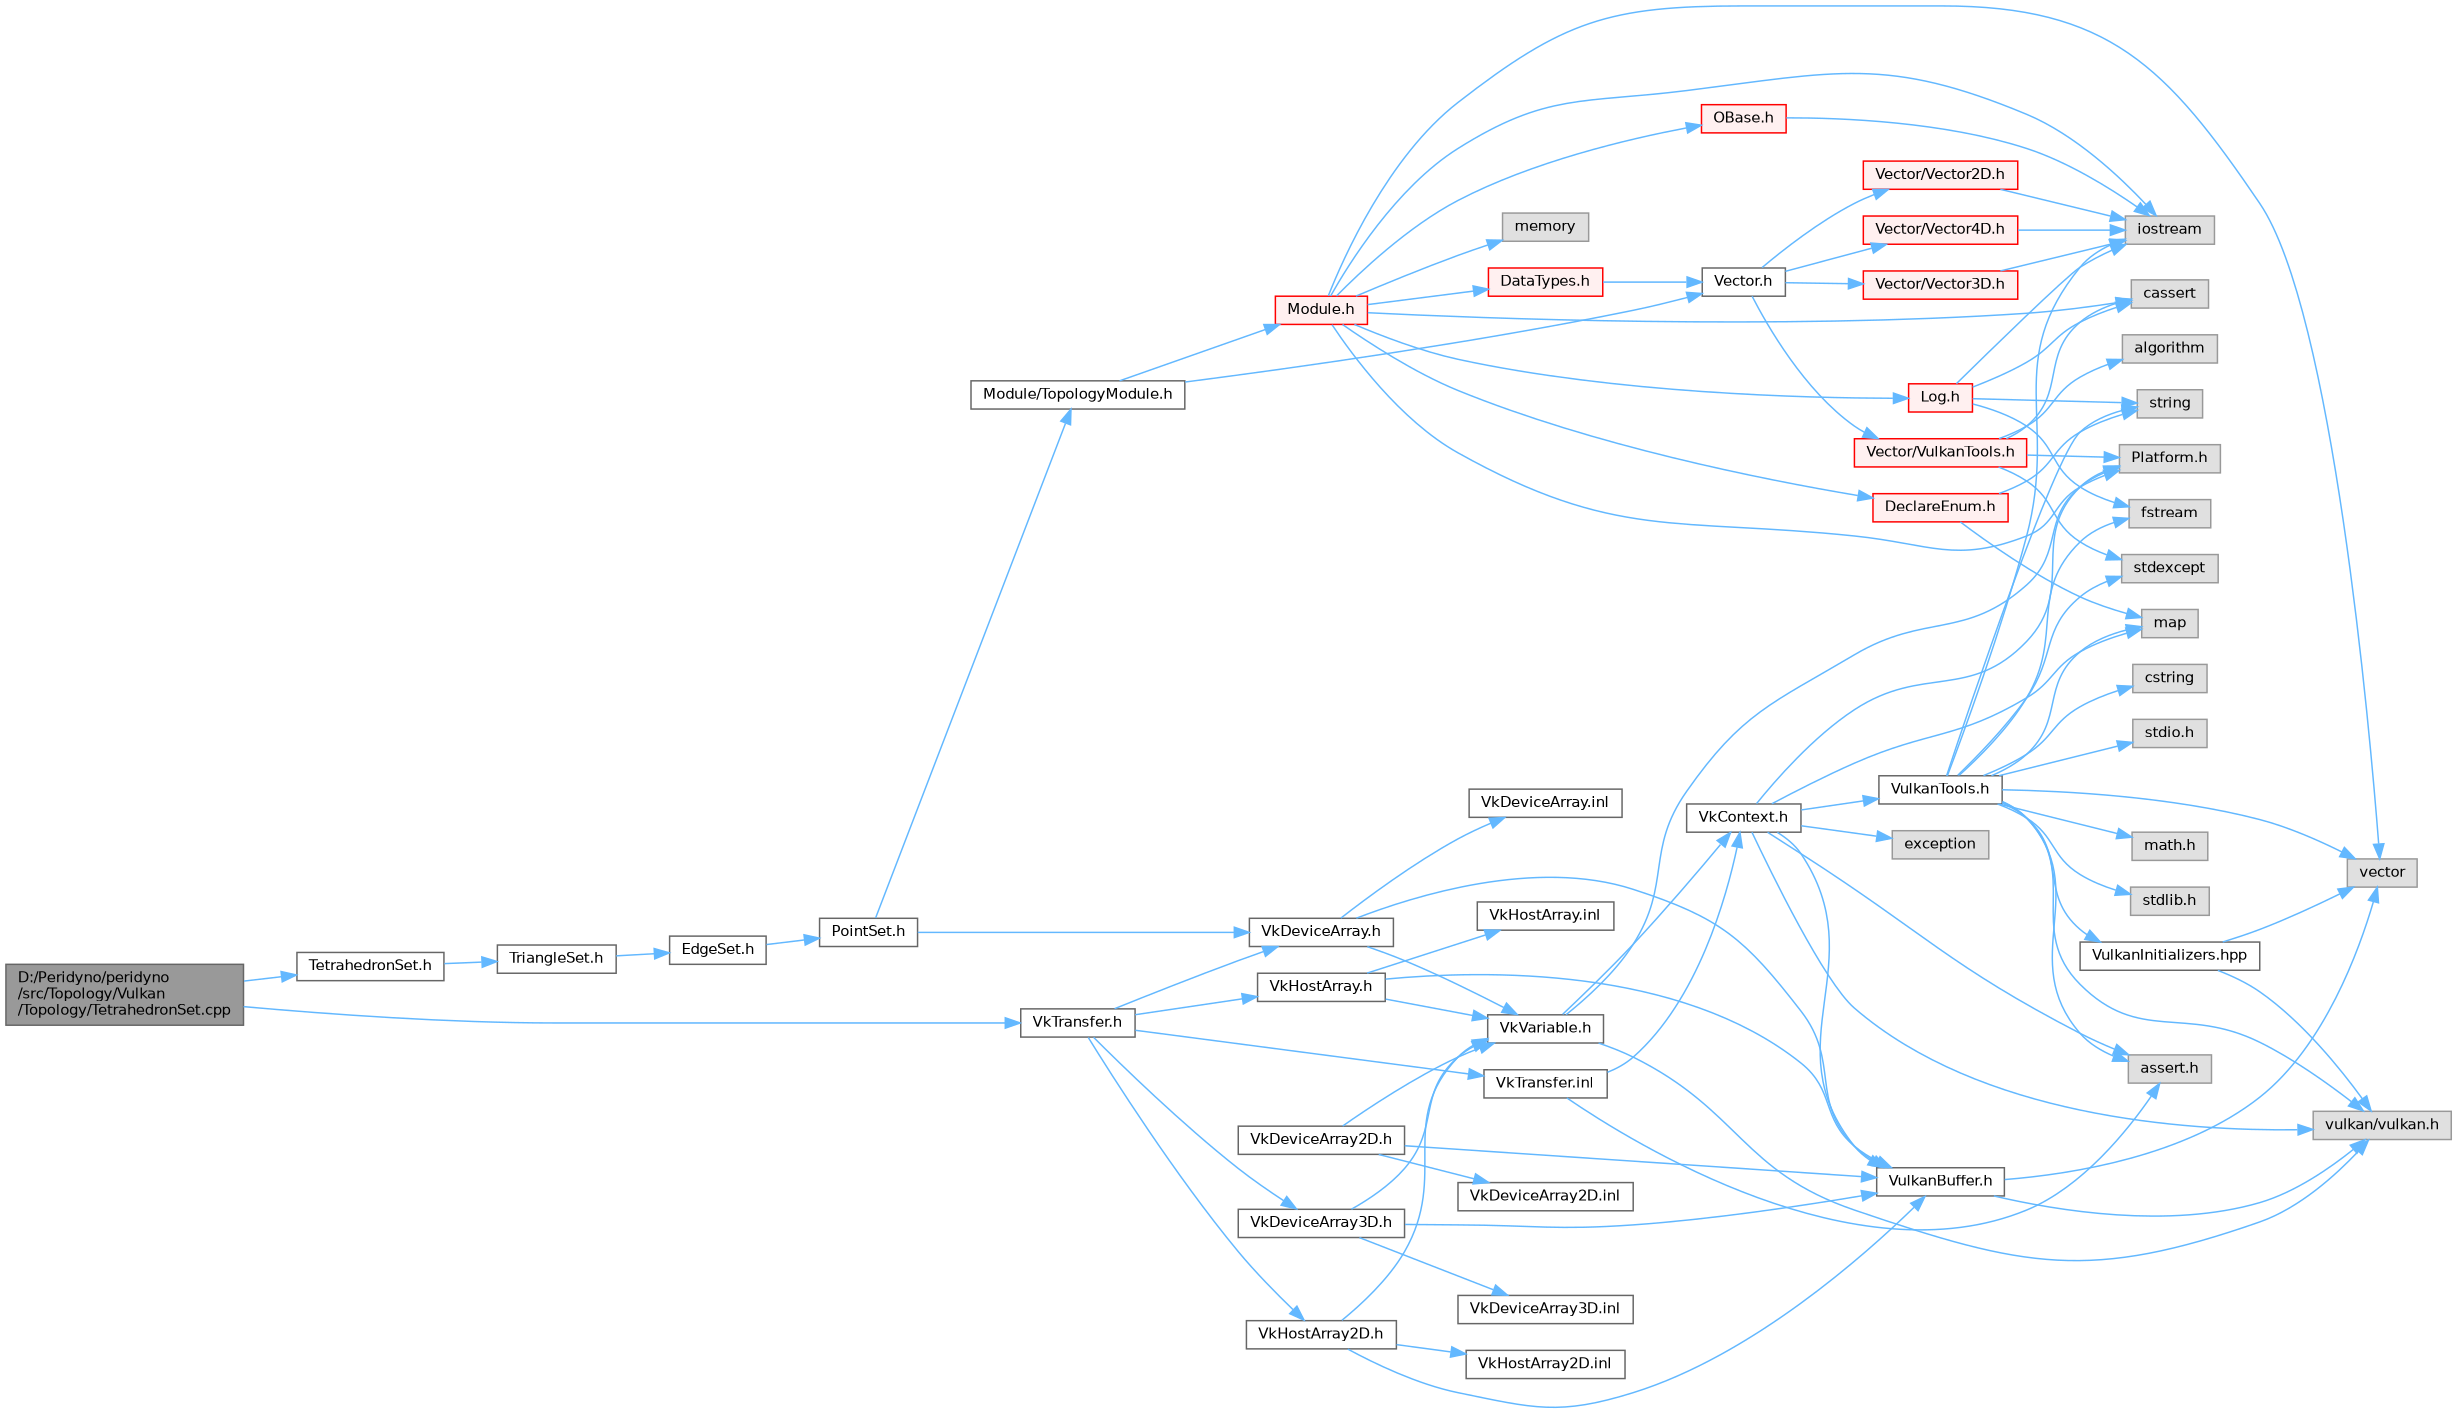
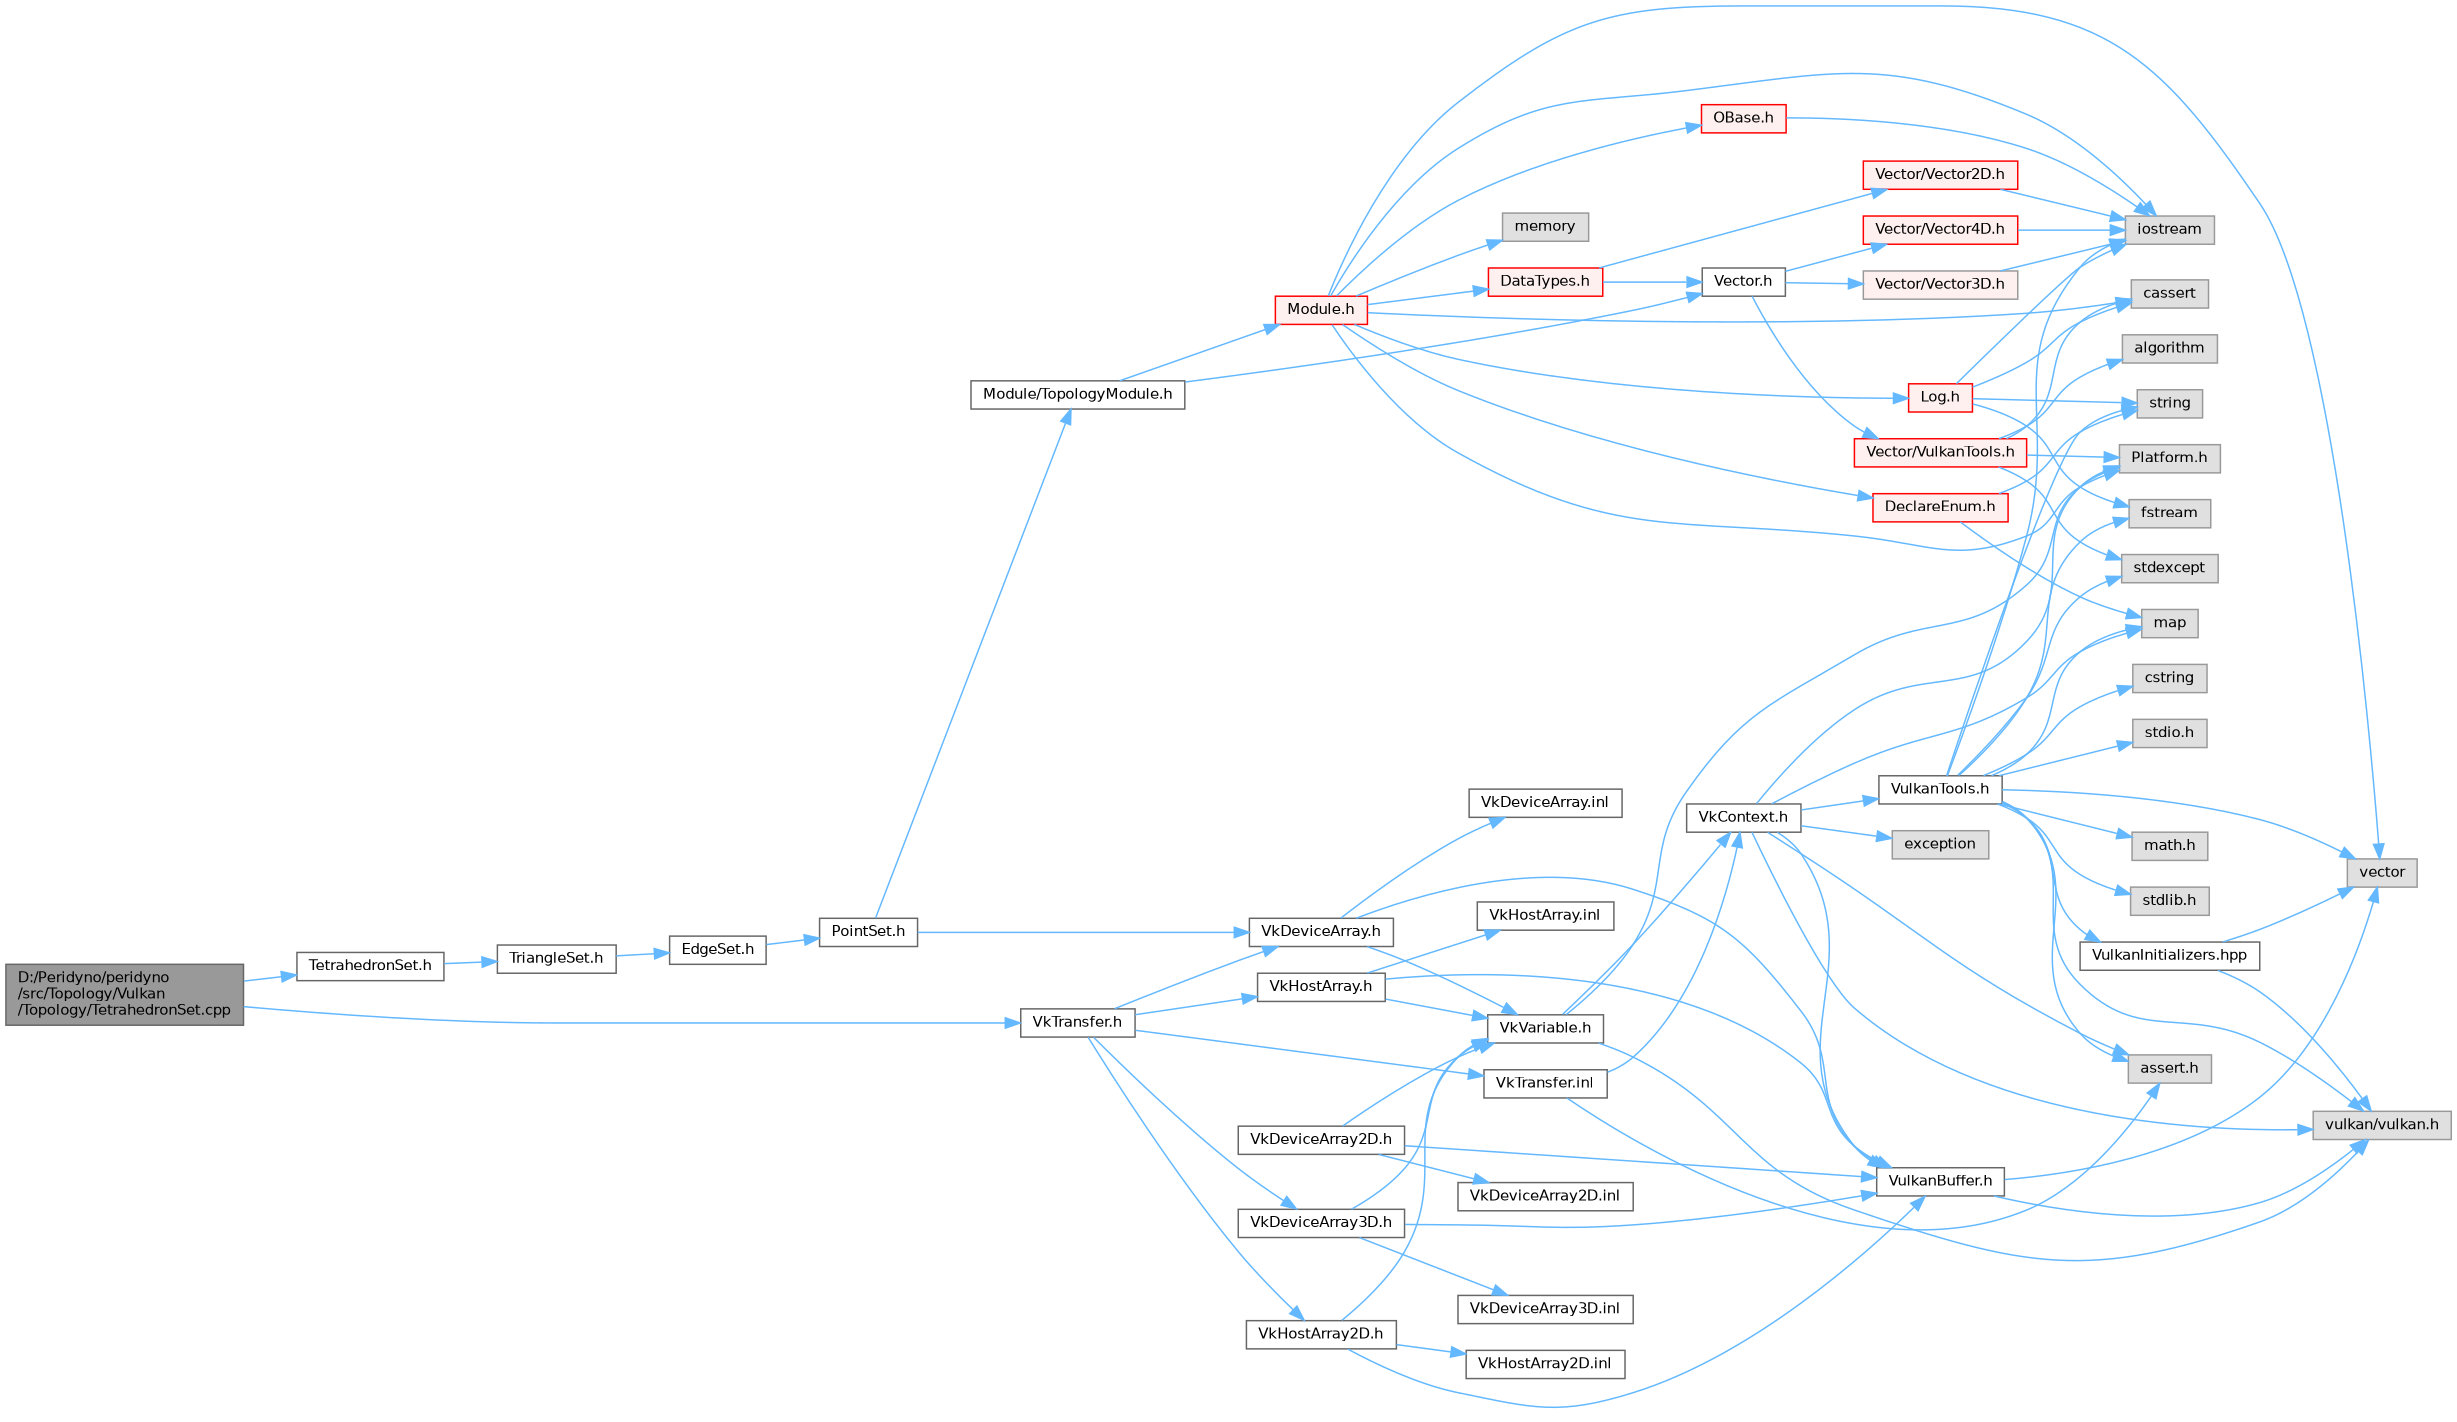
edge "Vector.h" -> "Vector/Vector2D.h": now "DataTypes.h" -> "Vector/Vector2D.h"
node "Vector/Vector3D.h": color red -> grey60
